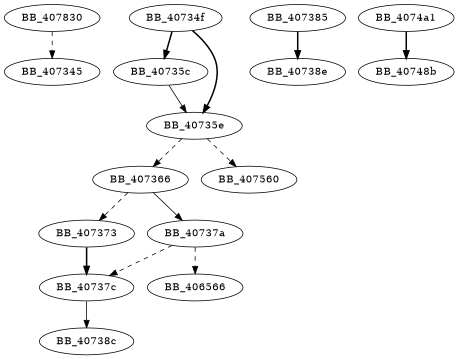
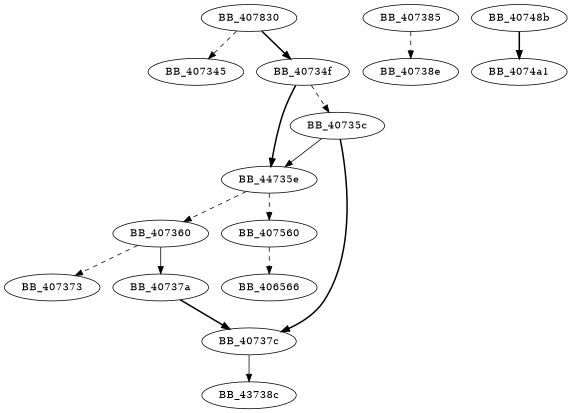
edge "BB_40734f" -> "BB_40735c": style bold -> dashed
edge "BB_407385" -> "BB_40738e": style bold -> dashed
edge "BB_4074a1" -> "BB_40748b": reversed
edge "BB_407830" -> "BB_40734f": added
node "BB_40735e": label "BB_40735e" -> "BB_44735e"
node "BB_407366": label "BB_407366" -> "BB_407360"
edge "BB_407373" -> "BB_40737c": now "BB_40735c" -> "BB_40737c"
edge "BB_40737a" -> "BB_406566": now "BB_407560" -> "BB_406566"
edge "BB_40737a" -> "BB_40737c": style dashed -> bold
node "BB_40738c": label "BB_40738c" -> "BB_43738c"
